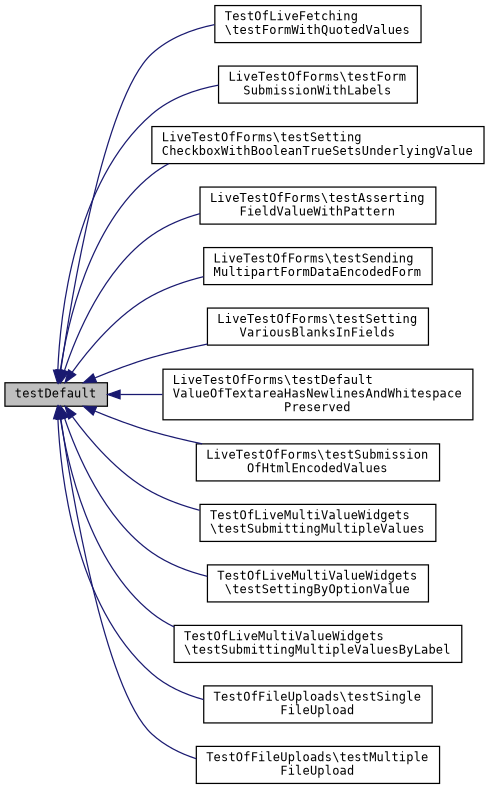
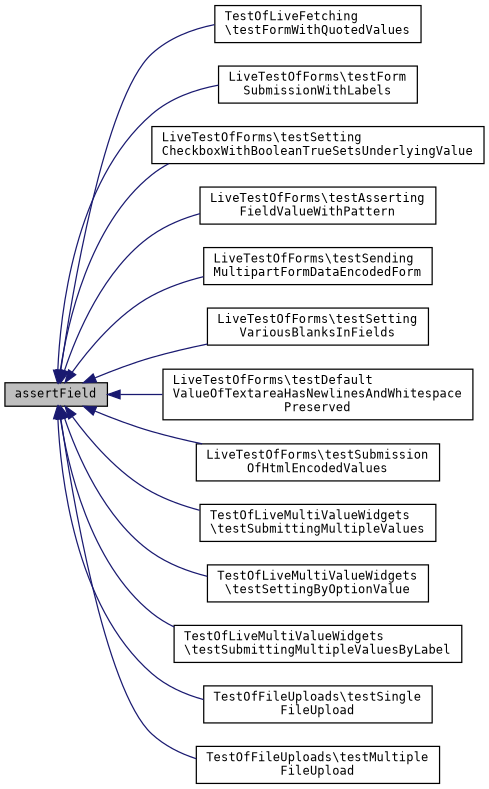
node "testDefault": label "testDefault" -> "assertField"
